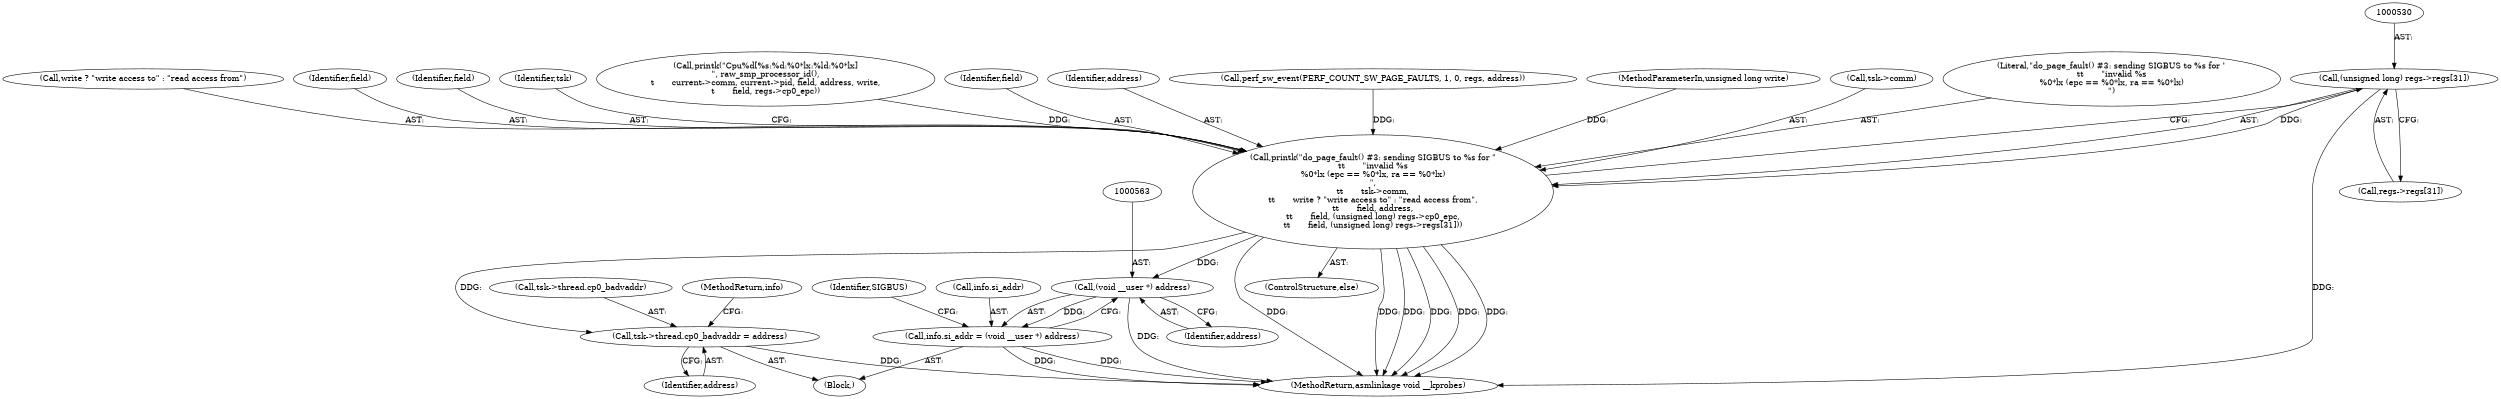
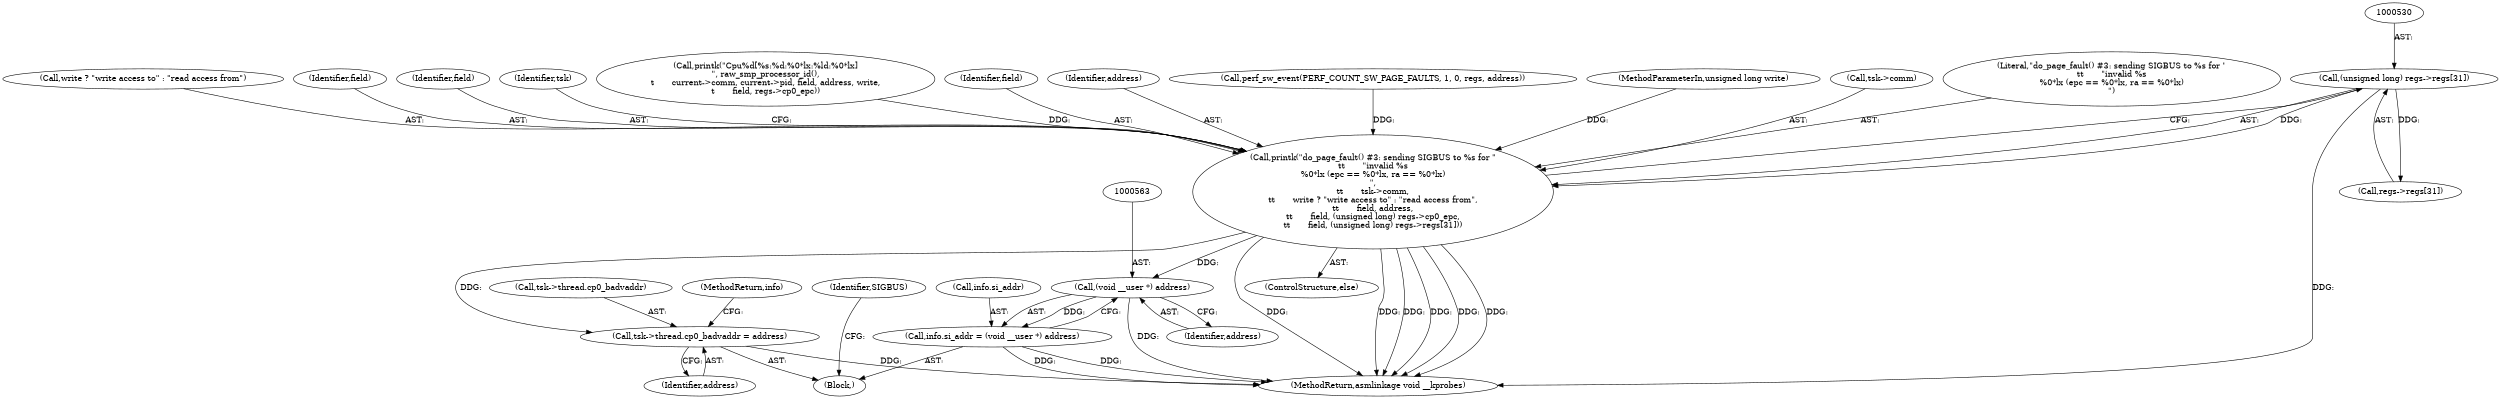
edge "(Call,(unsigned long) regs->regs[31])" -> "(Call,regs->regs[31])": label "CFG: " -> "DDG: "
edge "(Identifier,SIGBUS)" -> "(Call,info.si_addr = (void __user *) address)": now "(Identifier,SIGBUS)" -> "(Block,)"
